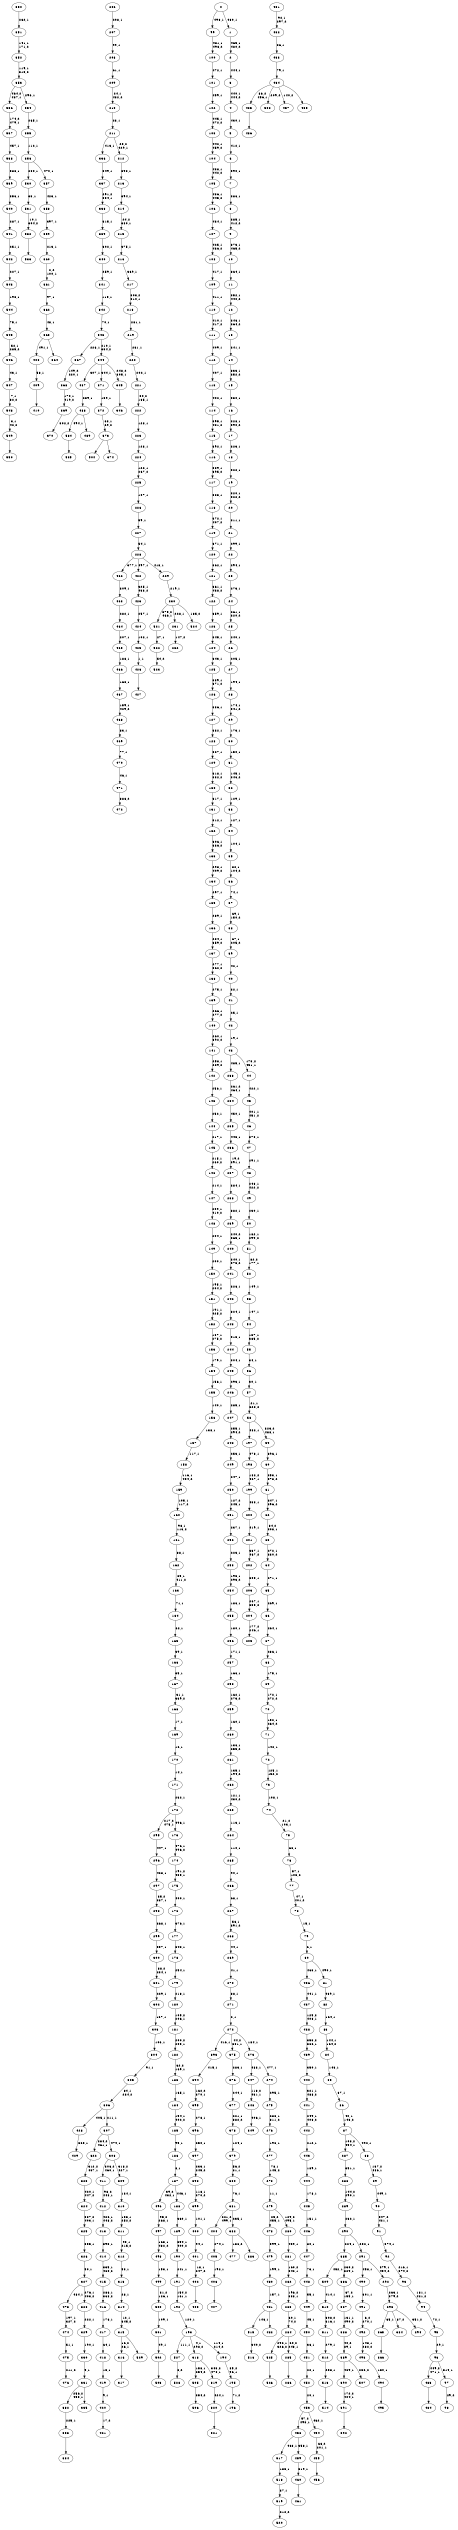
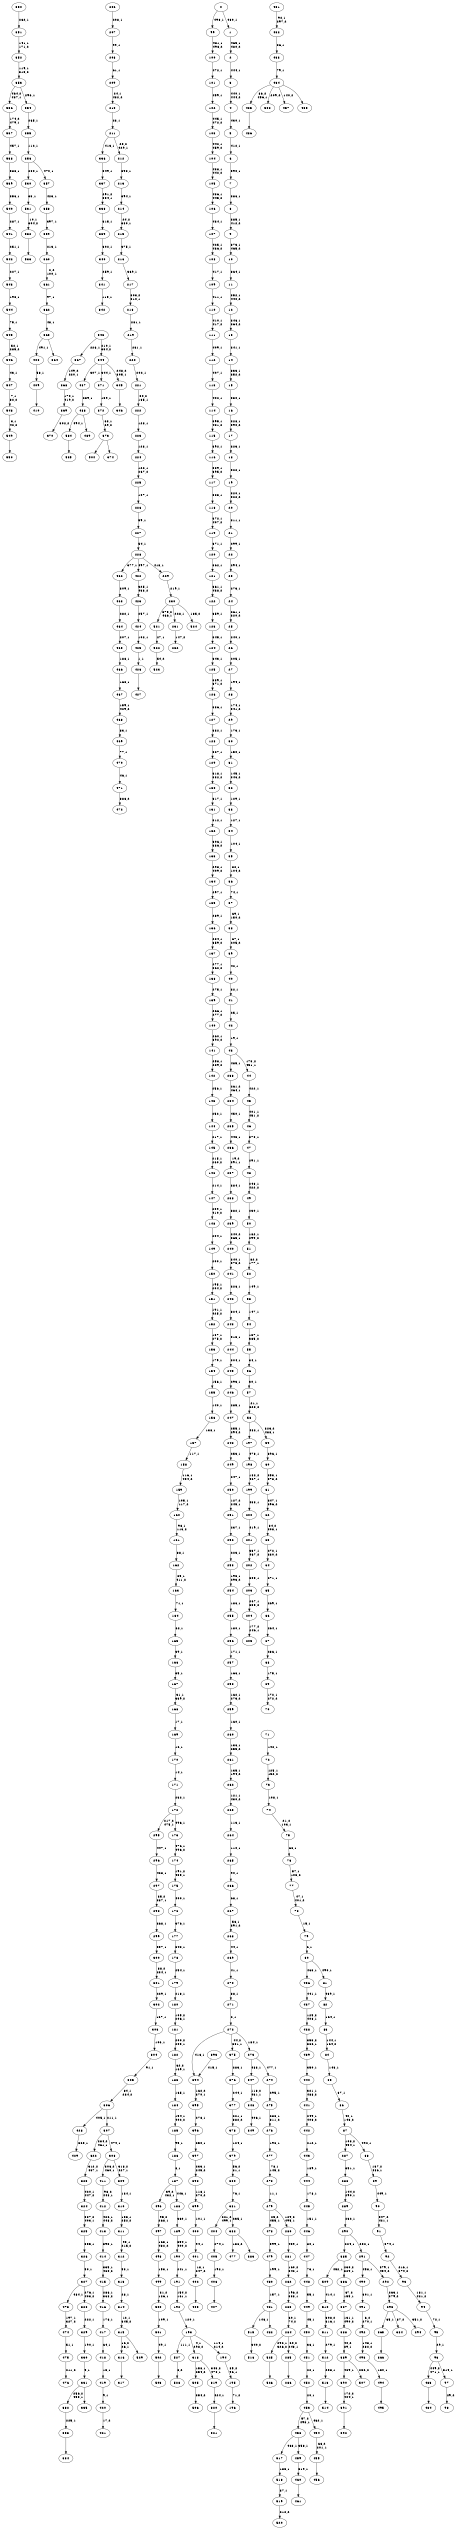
edge "342" -> "343": removed, label "70,1"
edge "70" -> "71": removed, label "152,1 264,2"
edge "272" -> "393": now "272" -> "394"
